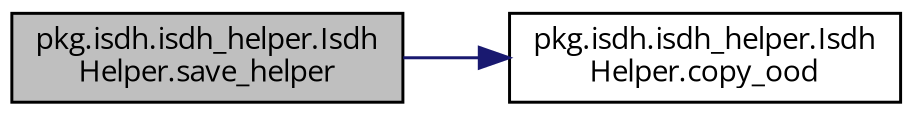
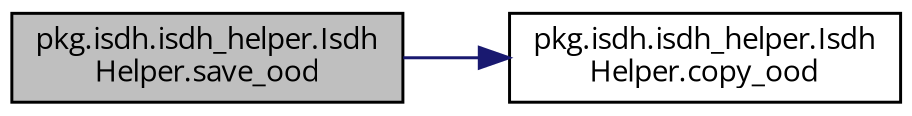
node "pkg.isdh.isdh_helper.Isdh Helper.save_helper": label "pkg.isdh.isdh_helper.Isdh Helper.save_helper" -> "pkg.isdh.isdh_helper.Isdh Helper.save_ood"
